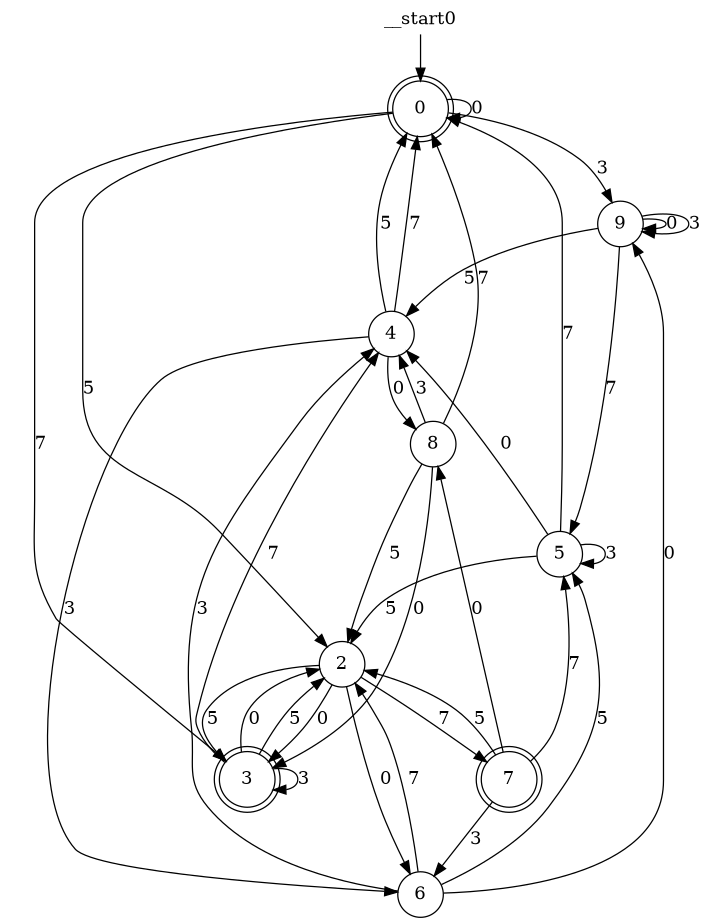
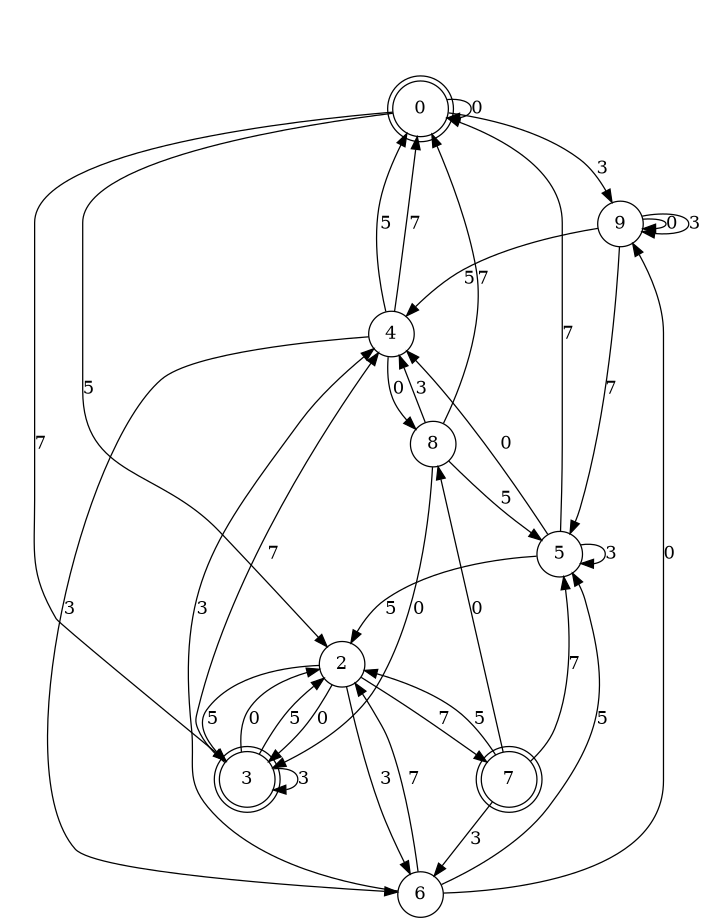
node "__start0": removed
edge "8" -> "2": now "8" -> "5"
edge "2" -> "6": label "0" -> "3"
